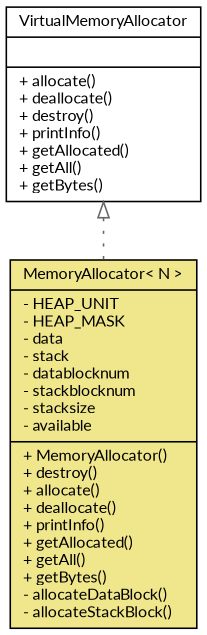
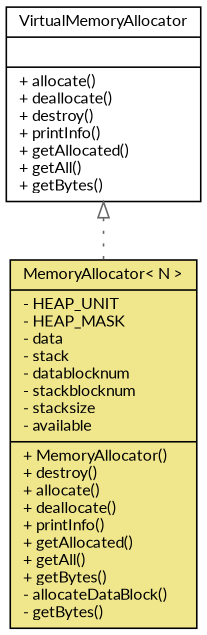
node "MemoryAllocator< N >": text "- allocateStackBlock()" -> "- getBytes()"
